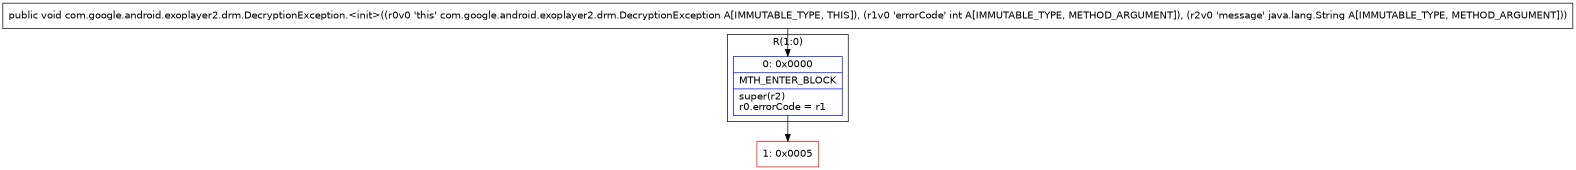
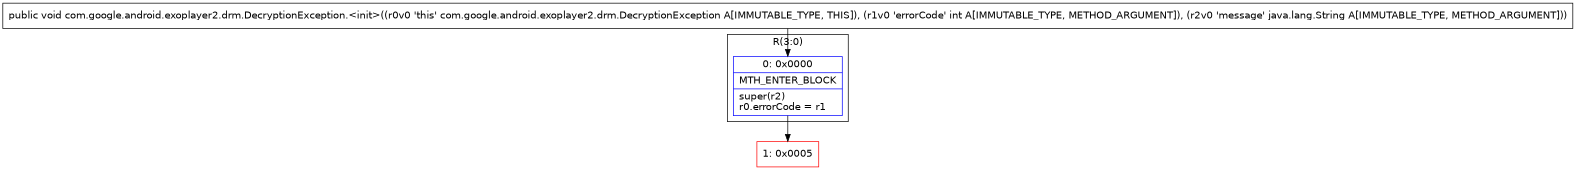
cluster "R(1:0)": label "R(1:0)" -> "R(3:0)"
